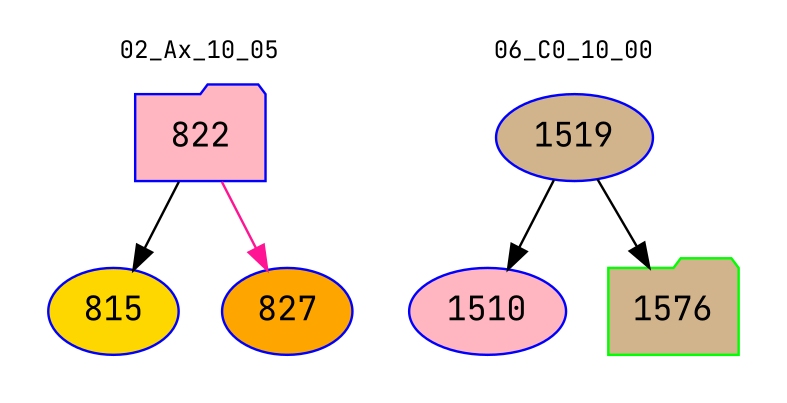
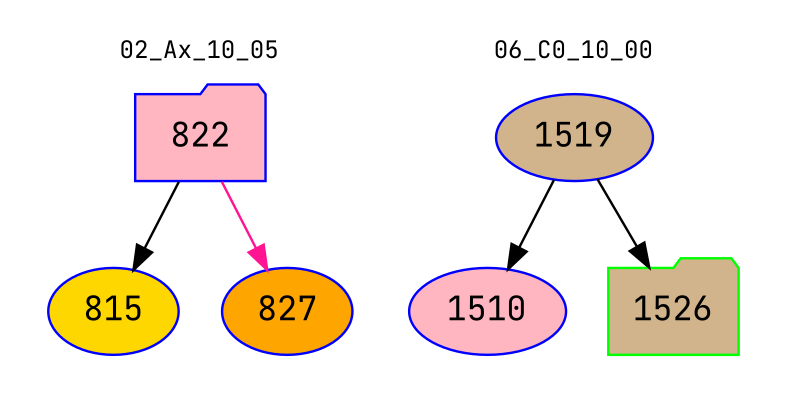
node "1576": label "1576" -> "1526"
